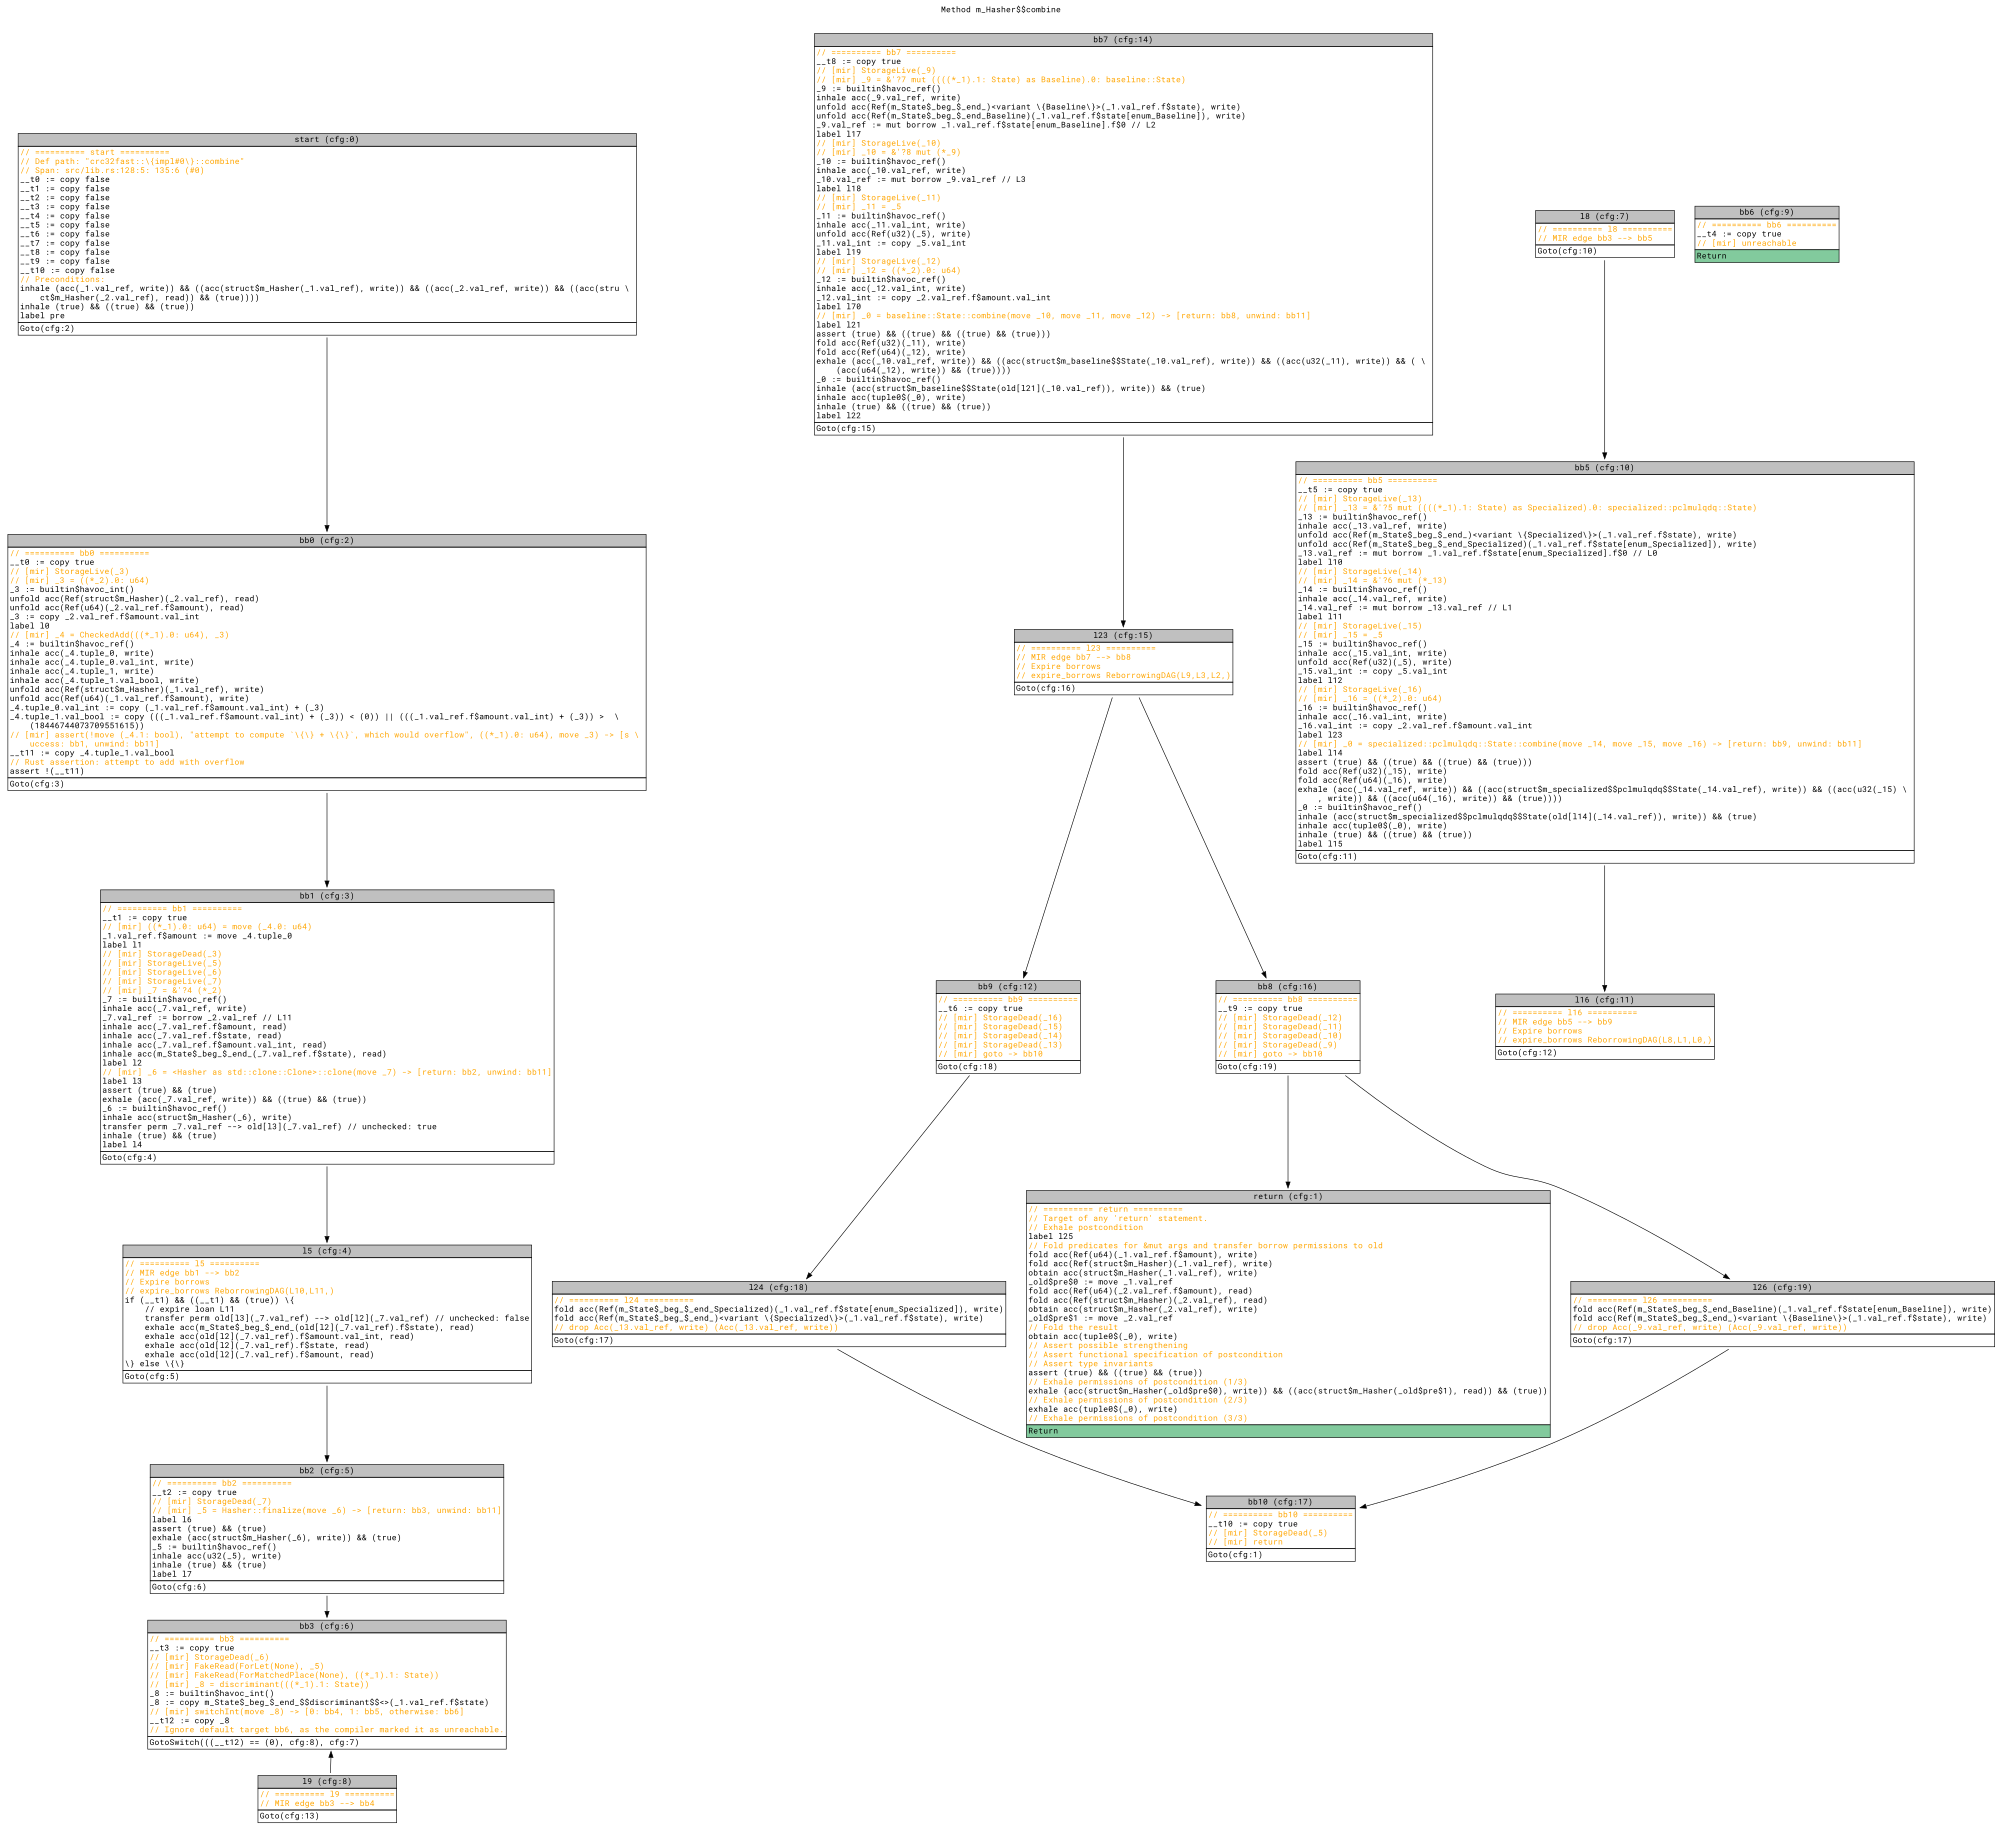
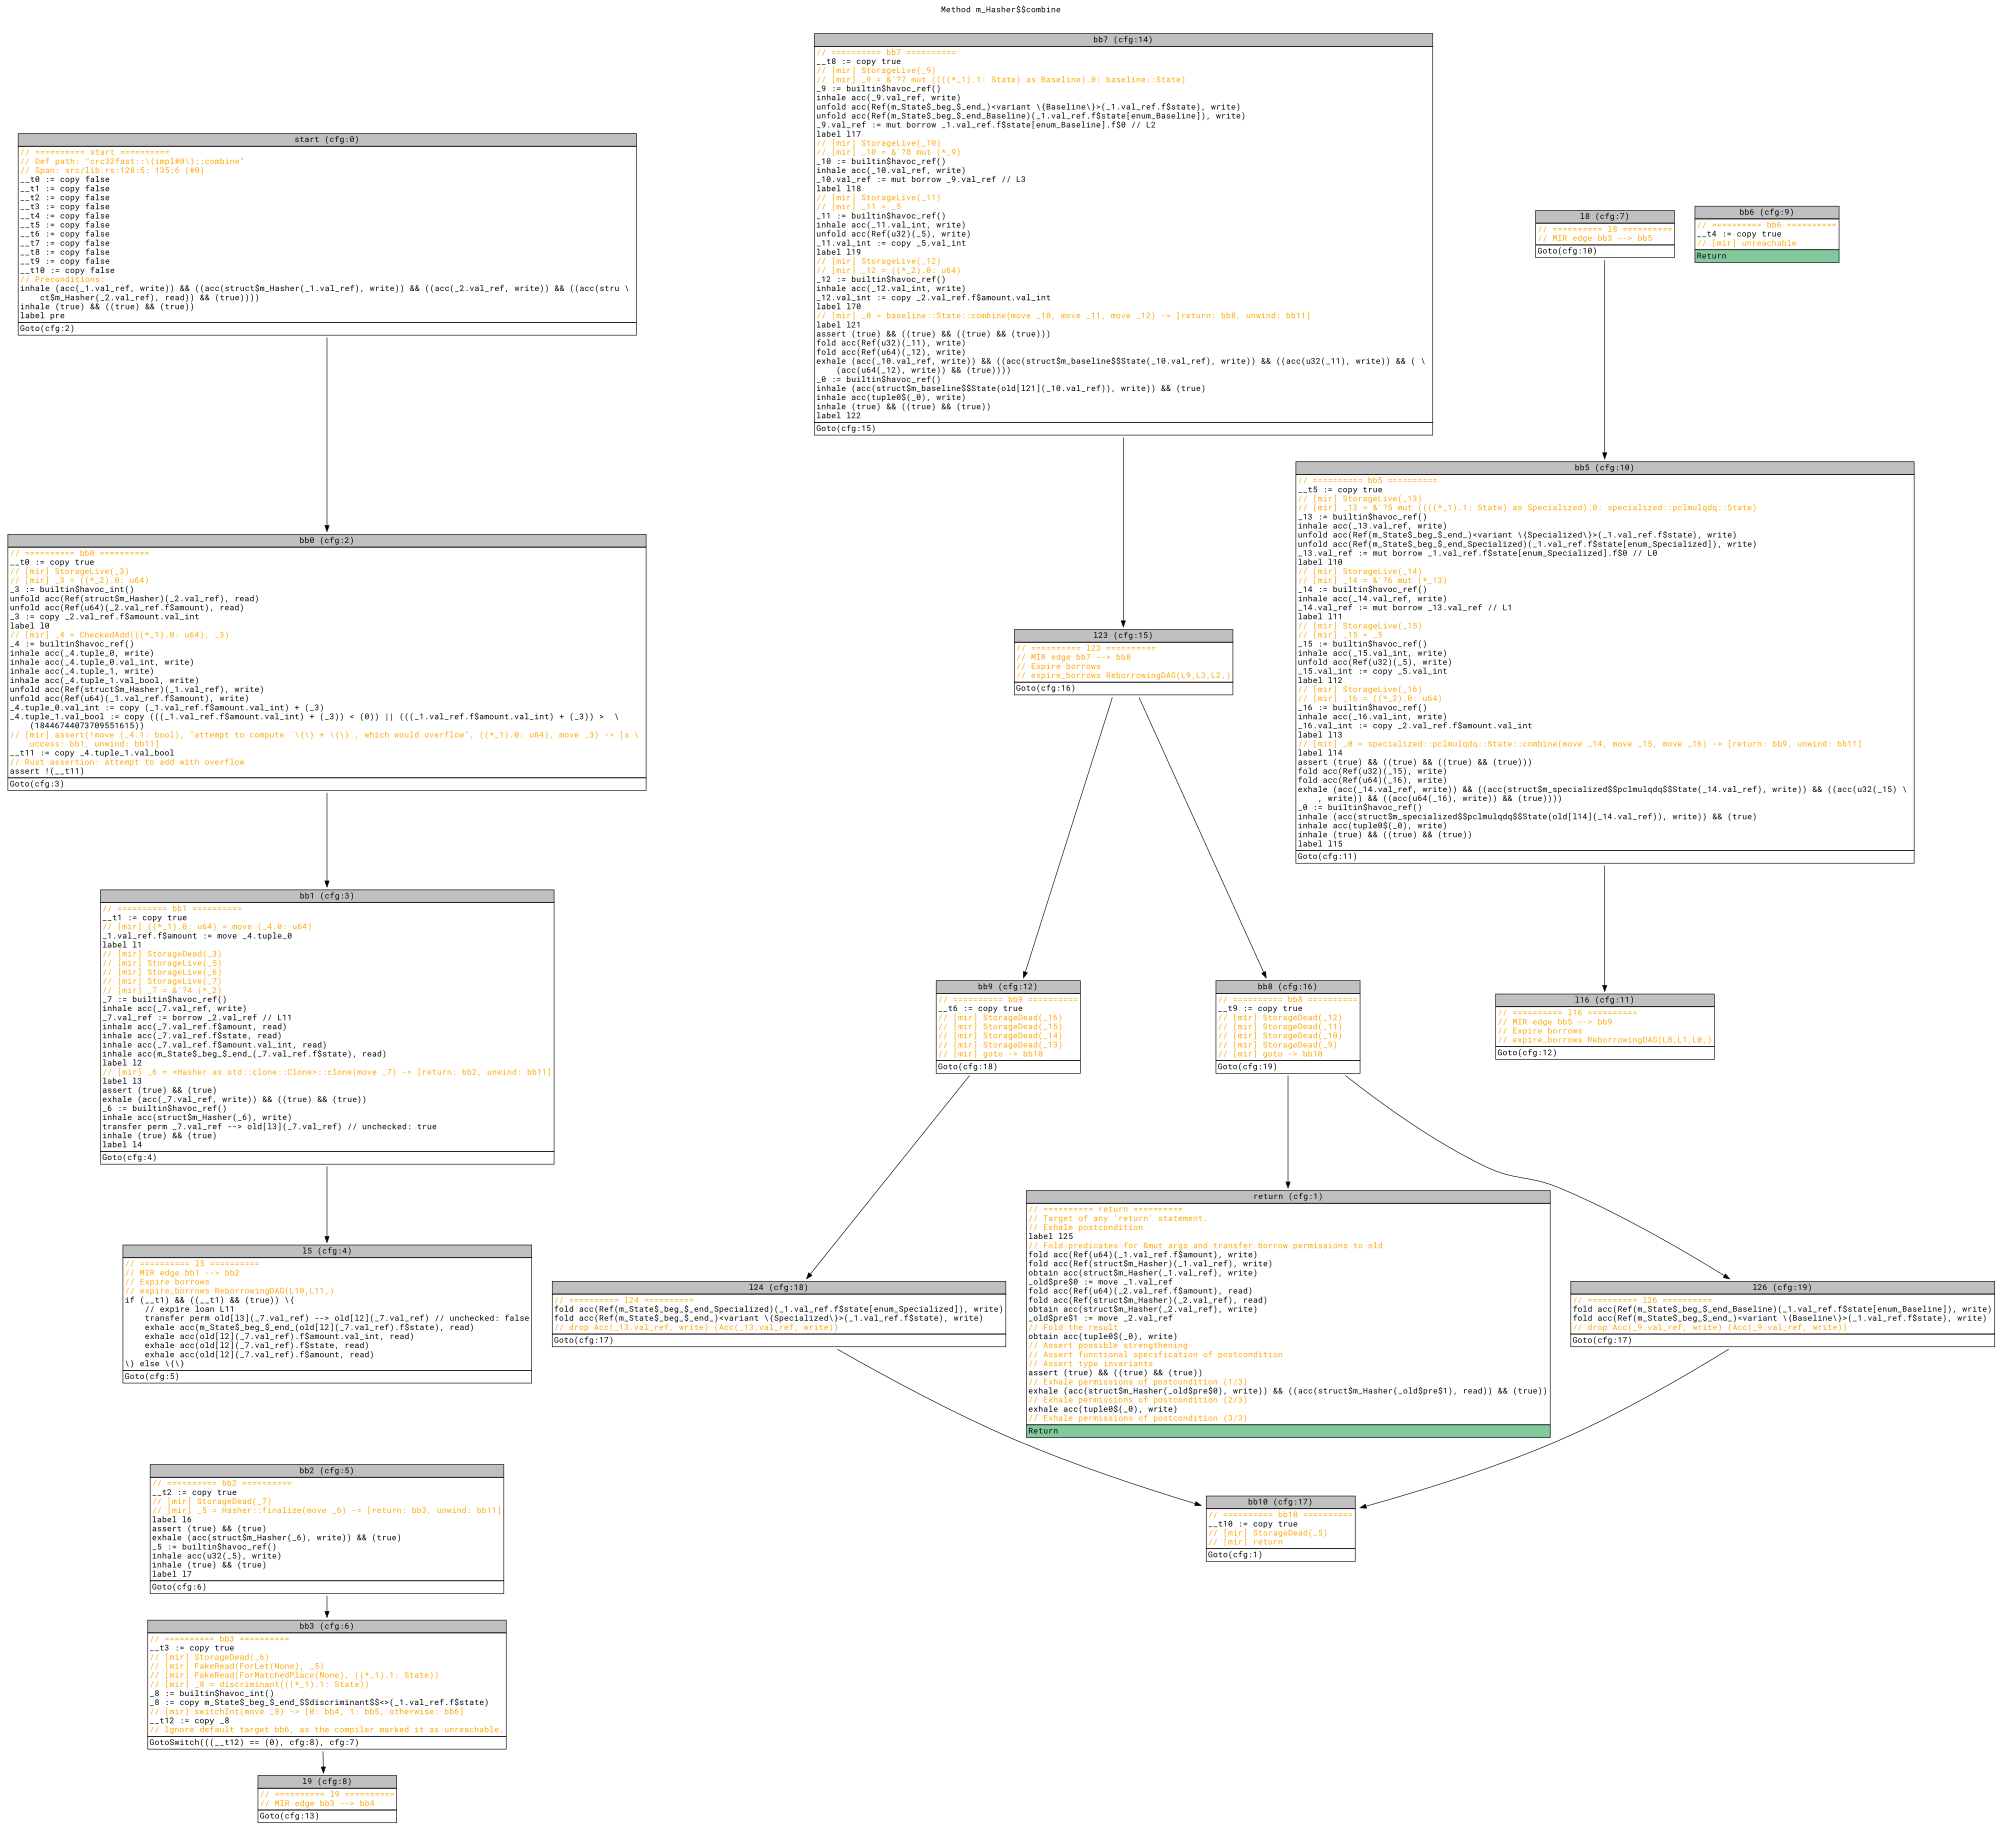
node "bb5 (cfg:10)": text "label l23" -> "label l13"
edge "l5 (cfg:4)" -> "bb2 (cfg:5)": removed
edge "l9 (cfg:8)" -> "bb3 (cfg:6)": reversed
